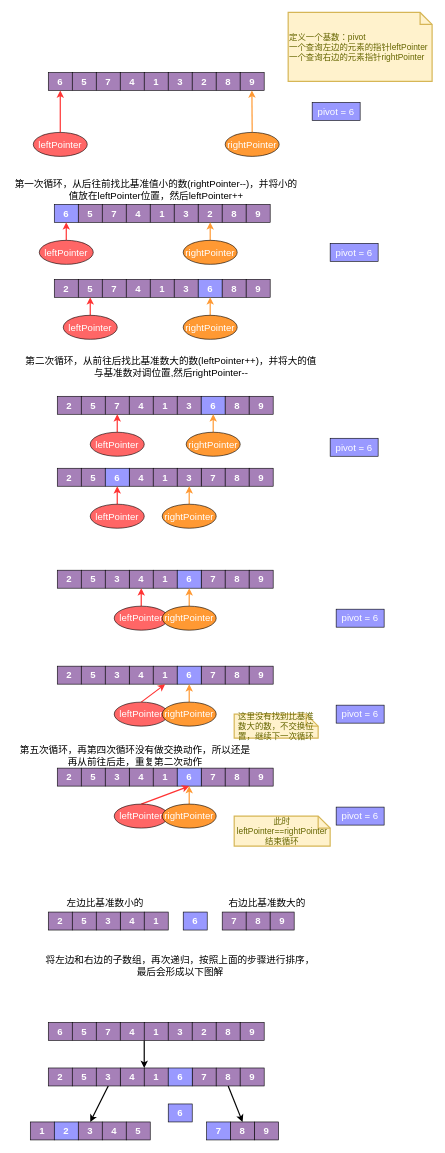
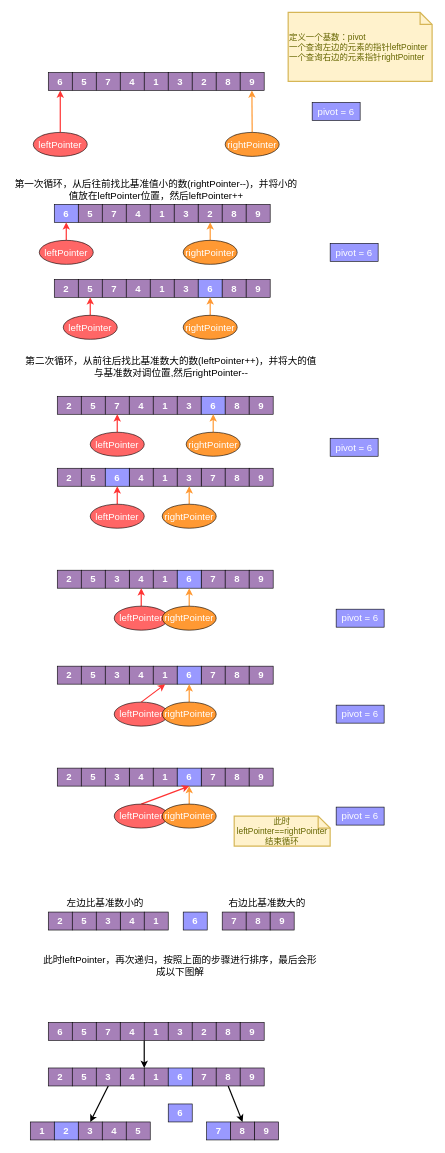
node "这里没有找到比基准数大的数，不交换位置，继续下一次循环": removed
node "第五次循环，再第四次循环没有做交换动作，所以还是再从前往后走，重复第二次动作": removed
node "将左边和右边的子数组，再次递归，按照上面的步骤进行排序，最后会形成以下图解": label "将左边和右边的子数组，再次递归，按照上面的步骤进行排序，最后会形成以下图解" -> "此时leftPointer，再次递归，按照上面的步骤进行排序，最后会形成以下图解"
